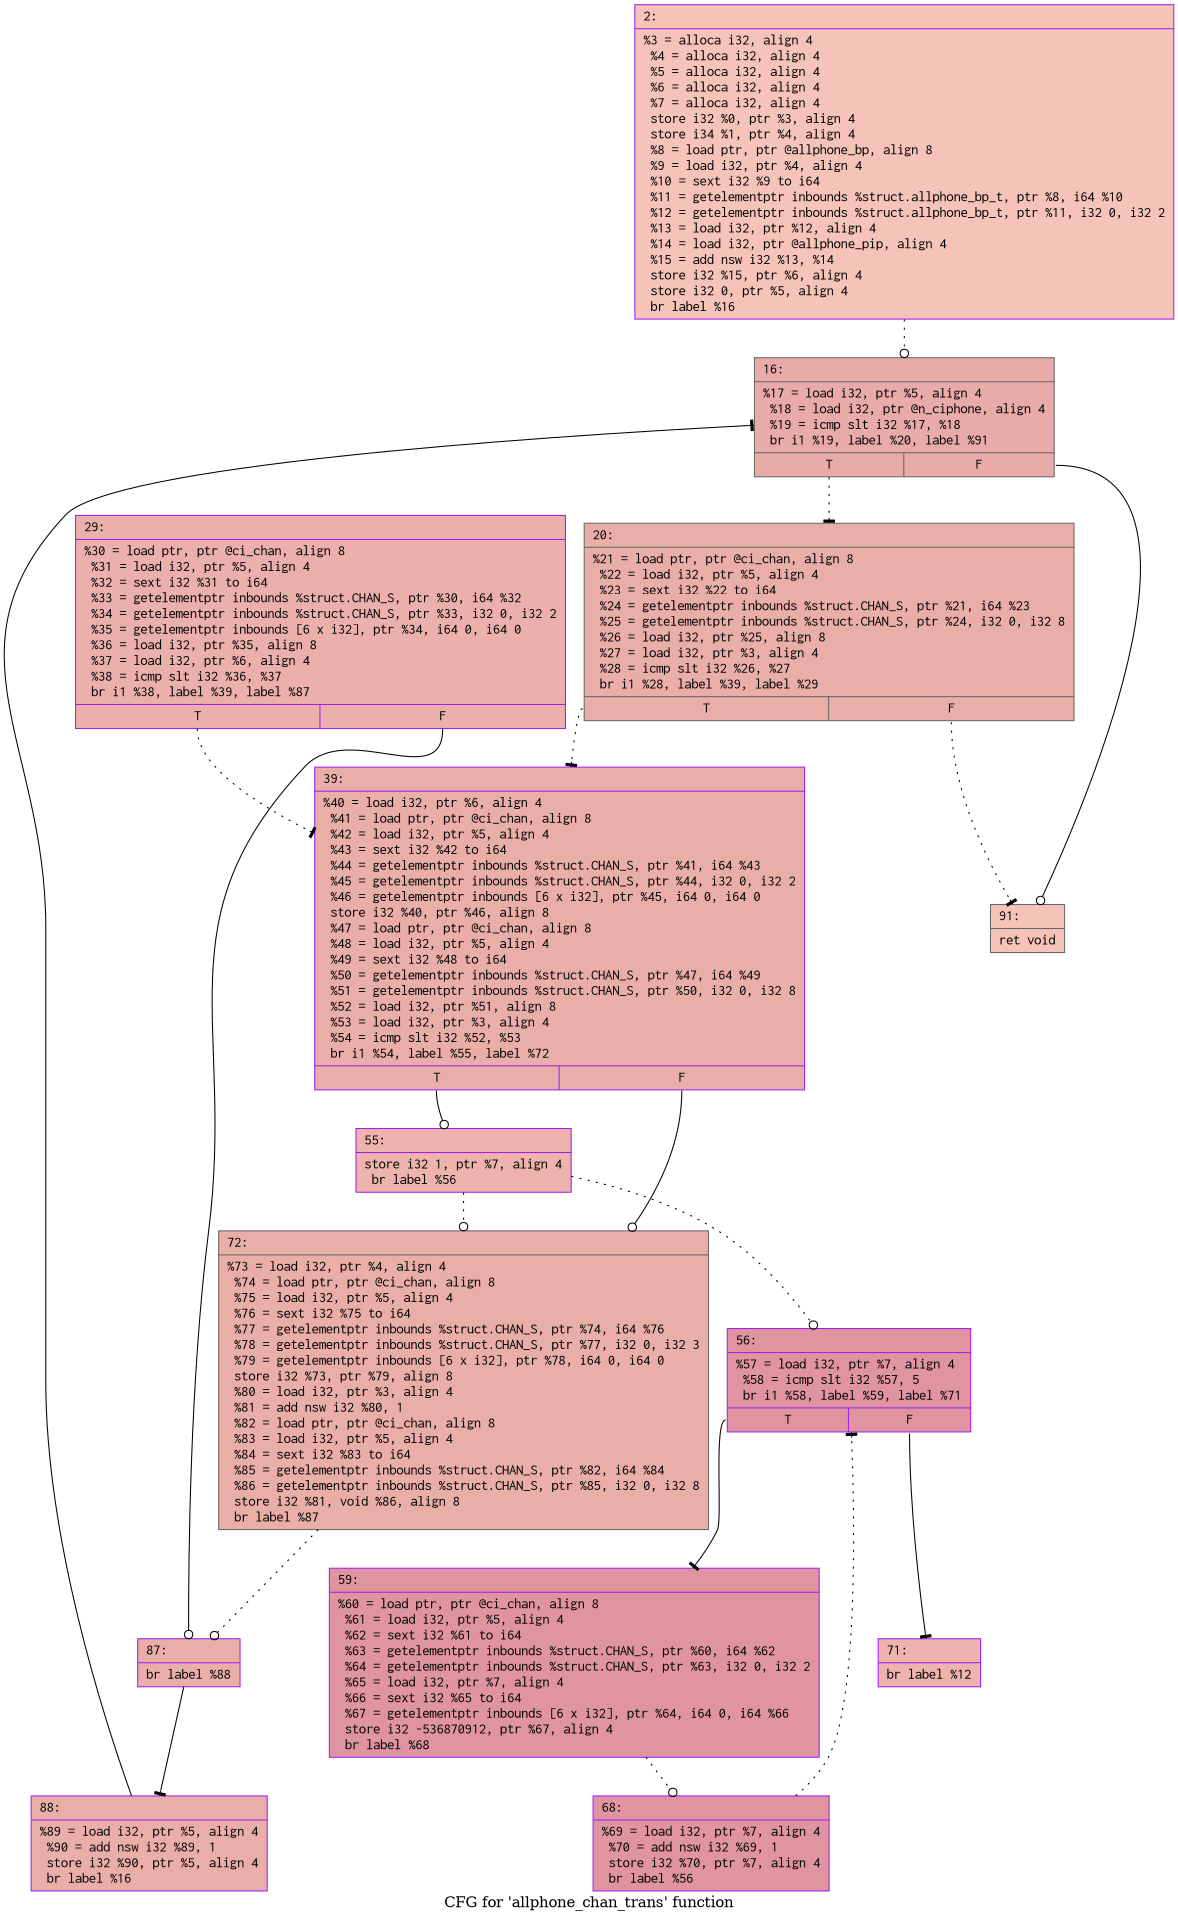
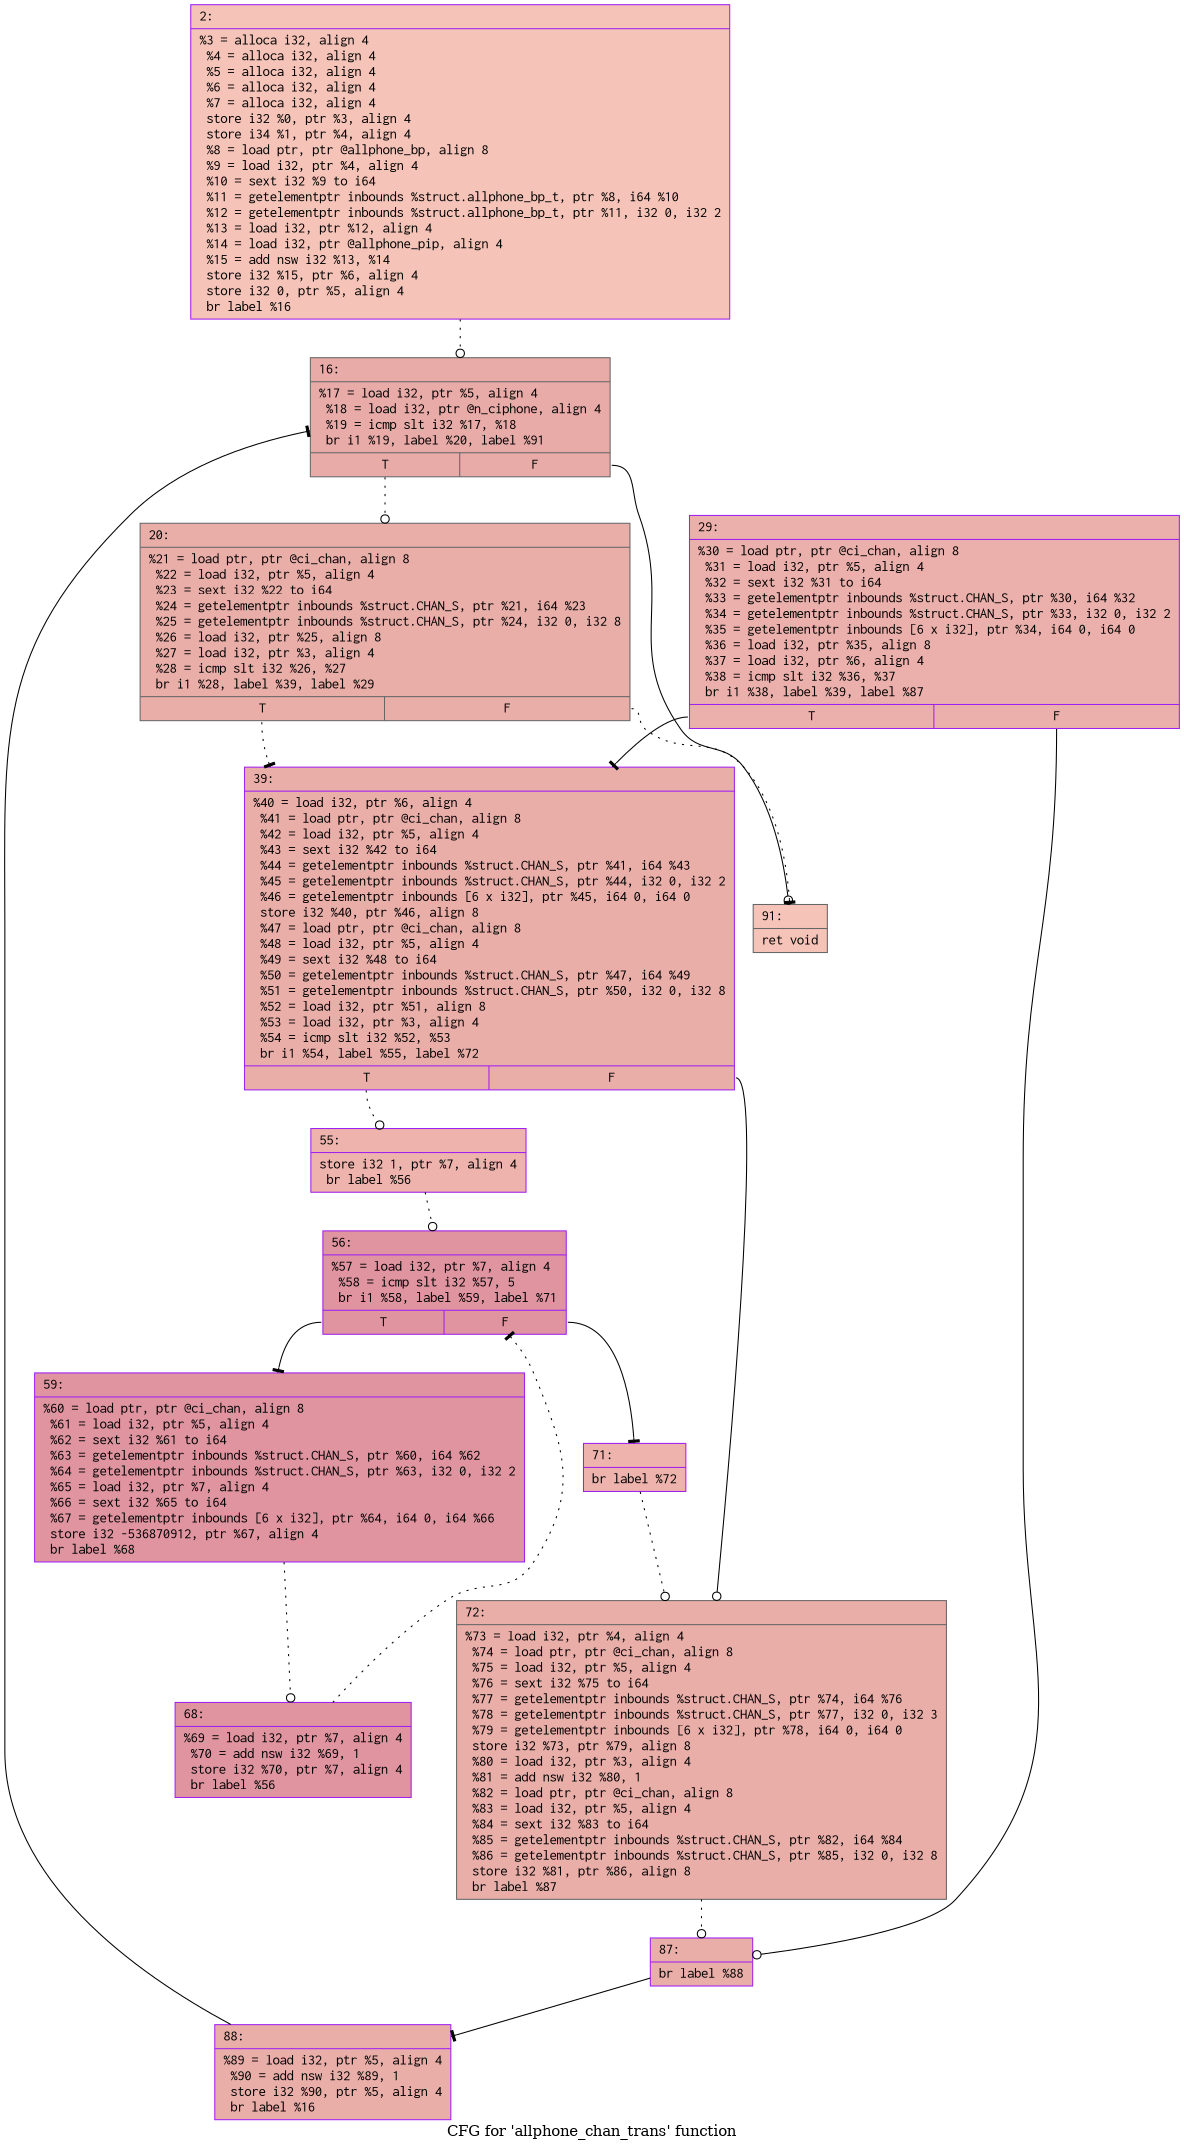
edge "16:" -> "20:": arrowhead tee -> odot
edge "29:" -> "39:": style dotted -> solid
edge "39:" -> "55:": style solid -> dotted
edge "55:" -> "72:": now "71:" -> "72:"
node "72:": text "store i32 %81, void %86, align 8" -> "store i32 %81, ptr %86, align 8"
node "71:": text "br label %12" -> "br label %72"
